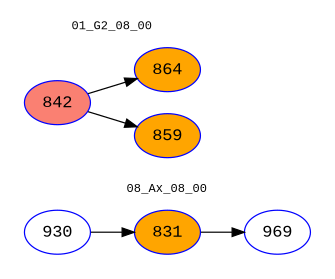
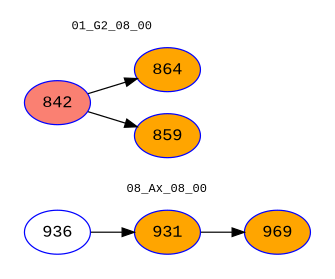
node "930": label "930" -> "936"
node "831": label "831" -> "931"
node "969": fillcolor white -> orange
